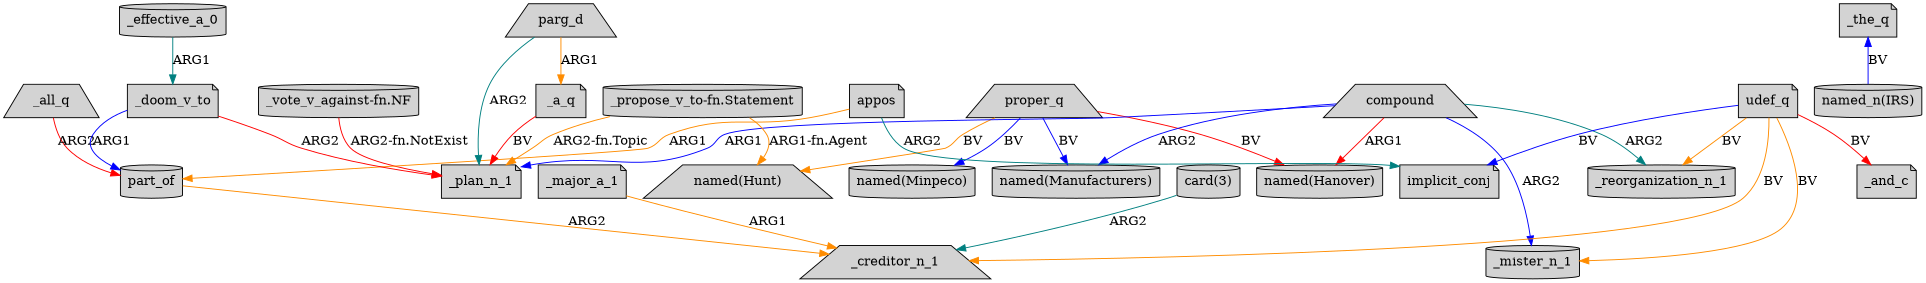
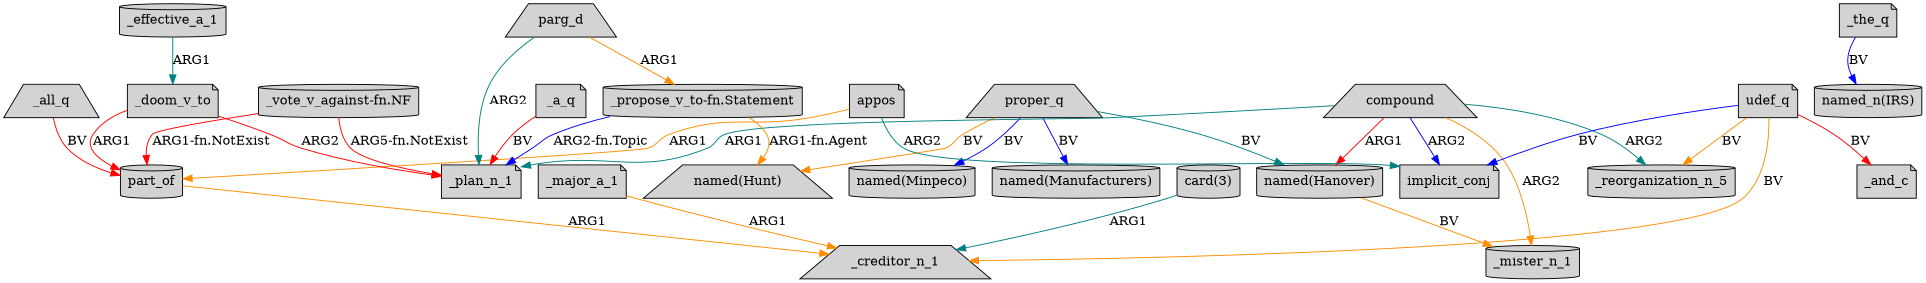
node "_effective_a_0": label "_effective_a_0" -> "_effective_a_1"
edge "parg_d" -> "_a_q": now "parg_d" -> "_propose_v_to-fn.Statement"
edge "named_n(IRS)" -> "_the_q": reversed
edge "compound" -> "named(Manufacturers)": now "compound" -> "implicit_conj"
edge "compound" -> "_plan_n_1": color blue -> teal
edge "_vote_v_against-fn.NF" -> "part_of": added, label "ARG1-fn.NotExist"
edge "_propose_v_to-fn.Statement" -> "_plan_n_1": color darkorange -> blue
edge "proper_q" -> "named(Hanover)": color red -> teal
edge "_doom_v_to" -> "part_of": color blue -> red
edge "_all_q" -> "part_of": label "ARG2" -> "BV"
edge "_vote_v_against-fn.NF" -> "_plan_n_1": label "ARG2-fn.NotExist" -> "ARG5-fn.NotExist"
edge "compound" -> "_mister_n_1": color blue -> darkorange
node "_reorganization_n_1": label "_reorganization_n_1" -> "_reorganization_n_5"
edge "part_of" -> "_creditor_n_1": label "ARG2" -> "ARG1"
edge "card(3)" -> "_creditor_n_1": label "ARG2" -> "ARG1"
edge "udef_q" -> "_mister_n_1": now "named(Hanover)" -> "_mister_n_1"
